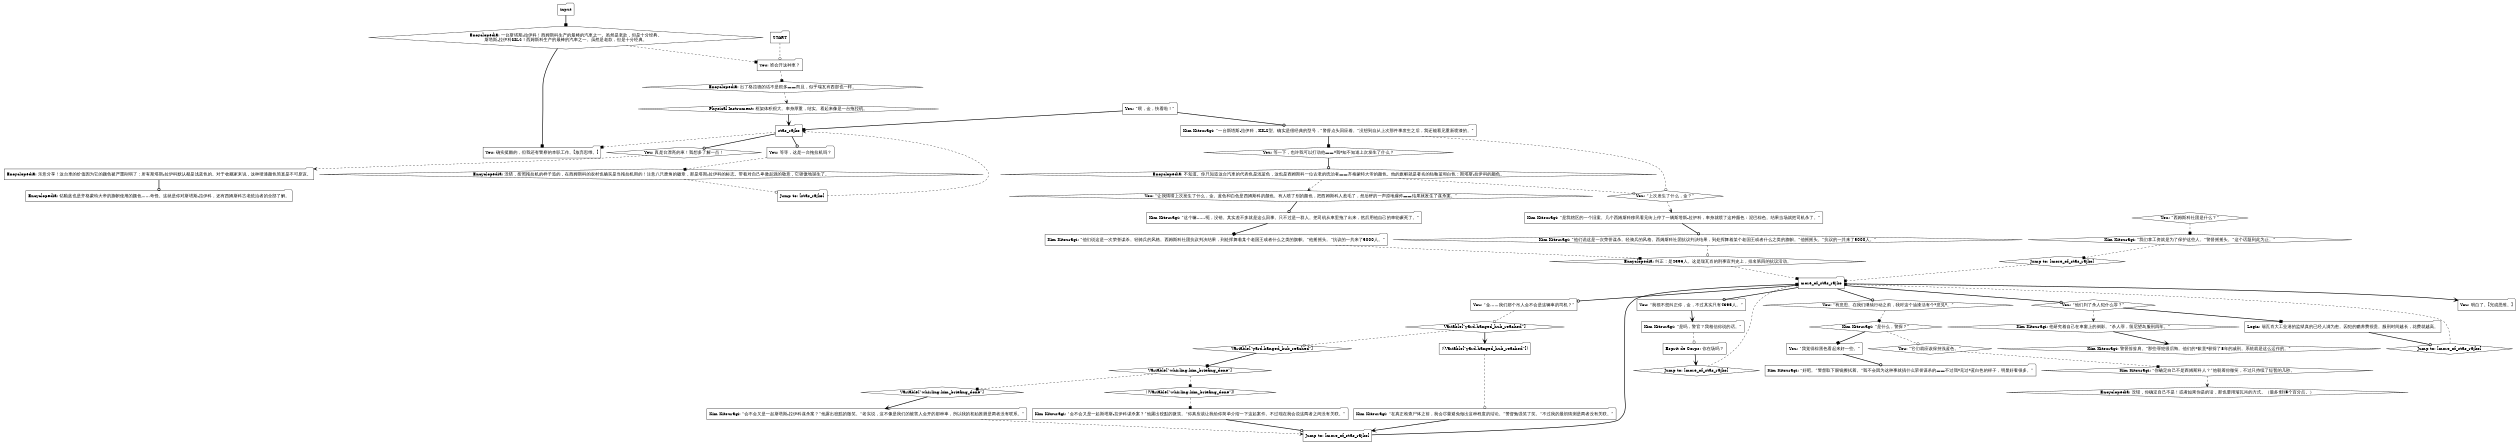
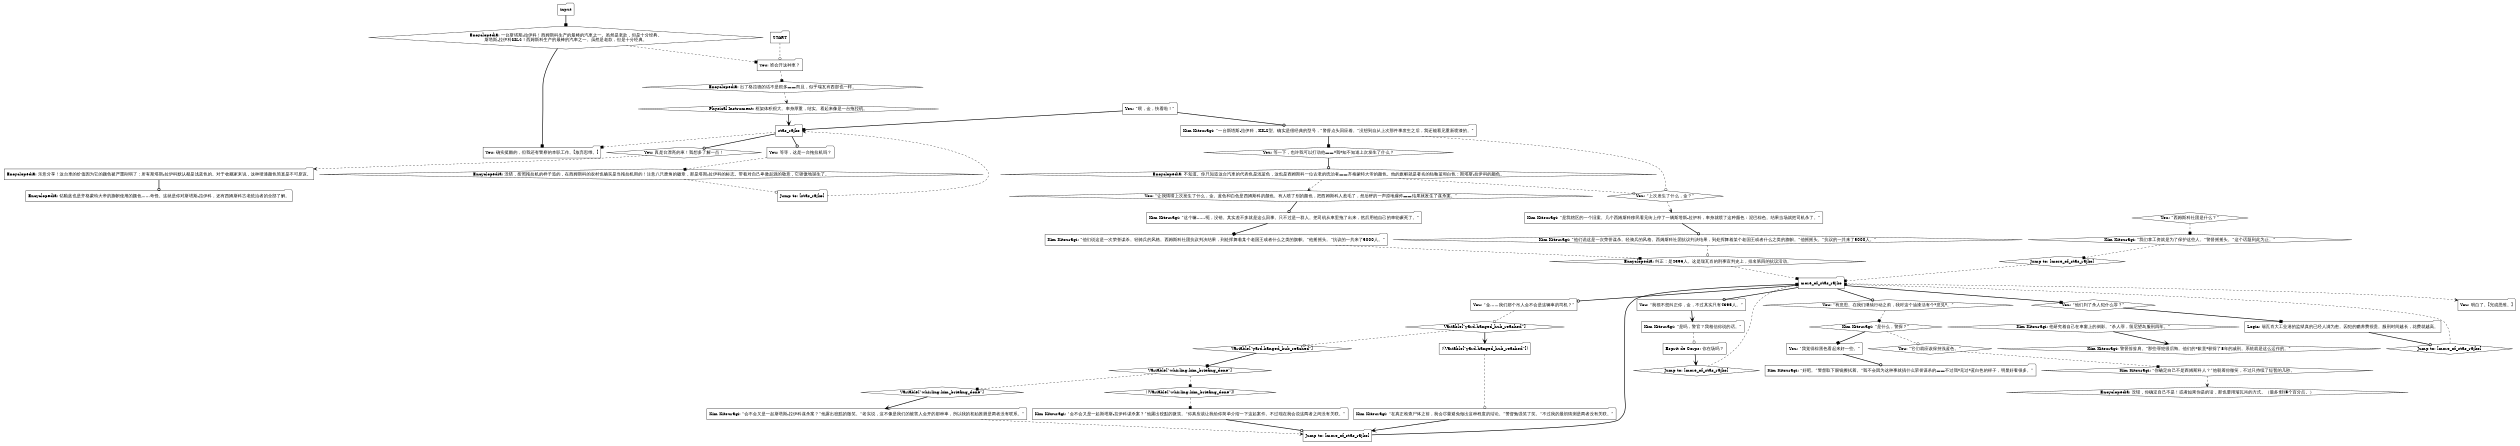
edge "more_of_stas_rajko" -> "You: 明白了。[完成思维。]": style bold -> dashed
edge "more_of_stas_rajko" -> "You: “他们判了杀人犯什么罪？”": arrowhead odot -> box
edge "You: “他们判了杀人犯什么罪？”" -> "Kim Kitsuragi: 他研究着自己在車窗上的倒影。“杀人罪，留尼望岛服刑四年。”": removed
